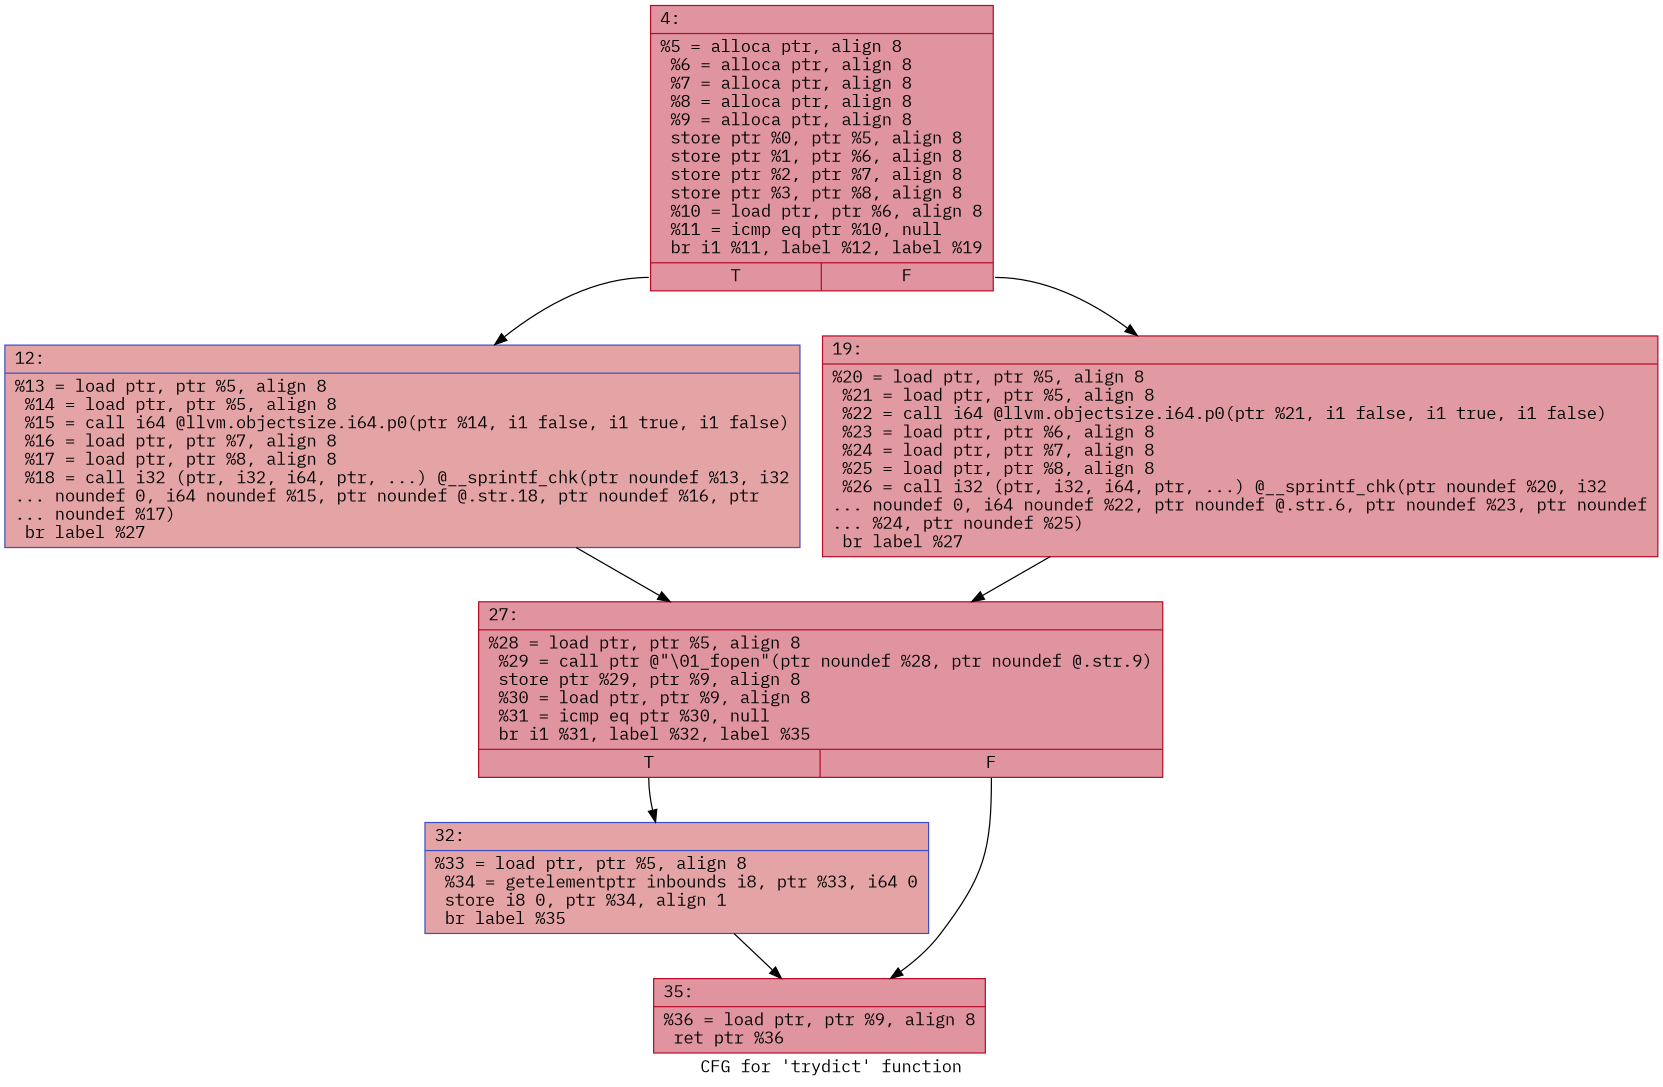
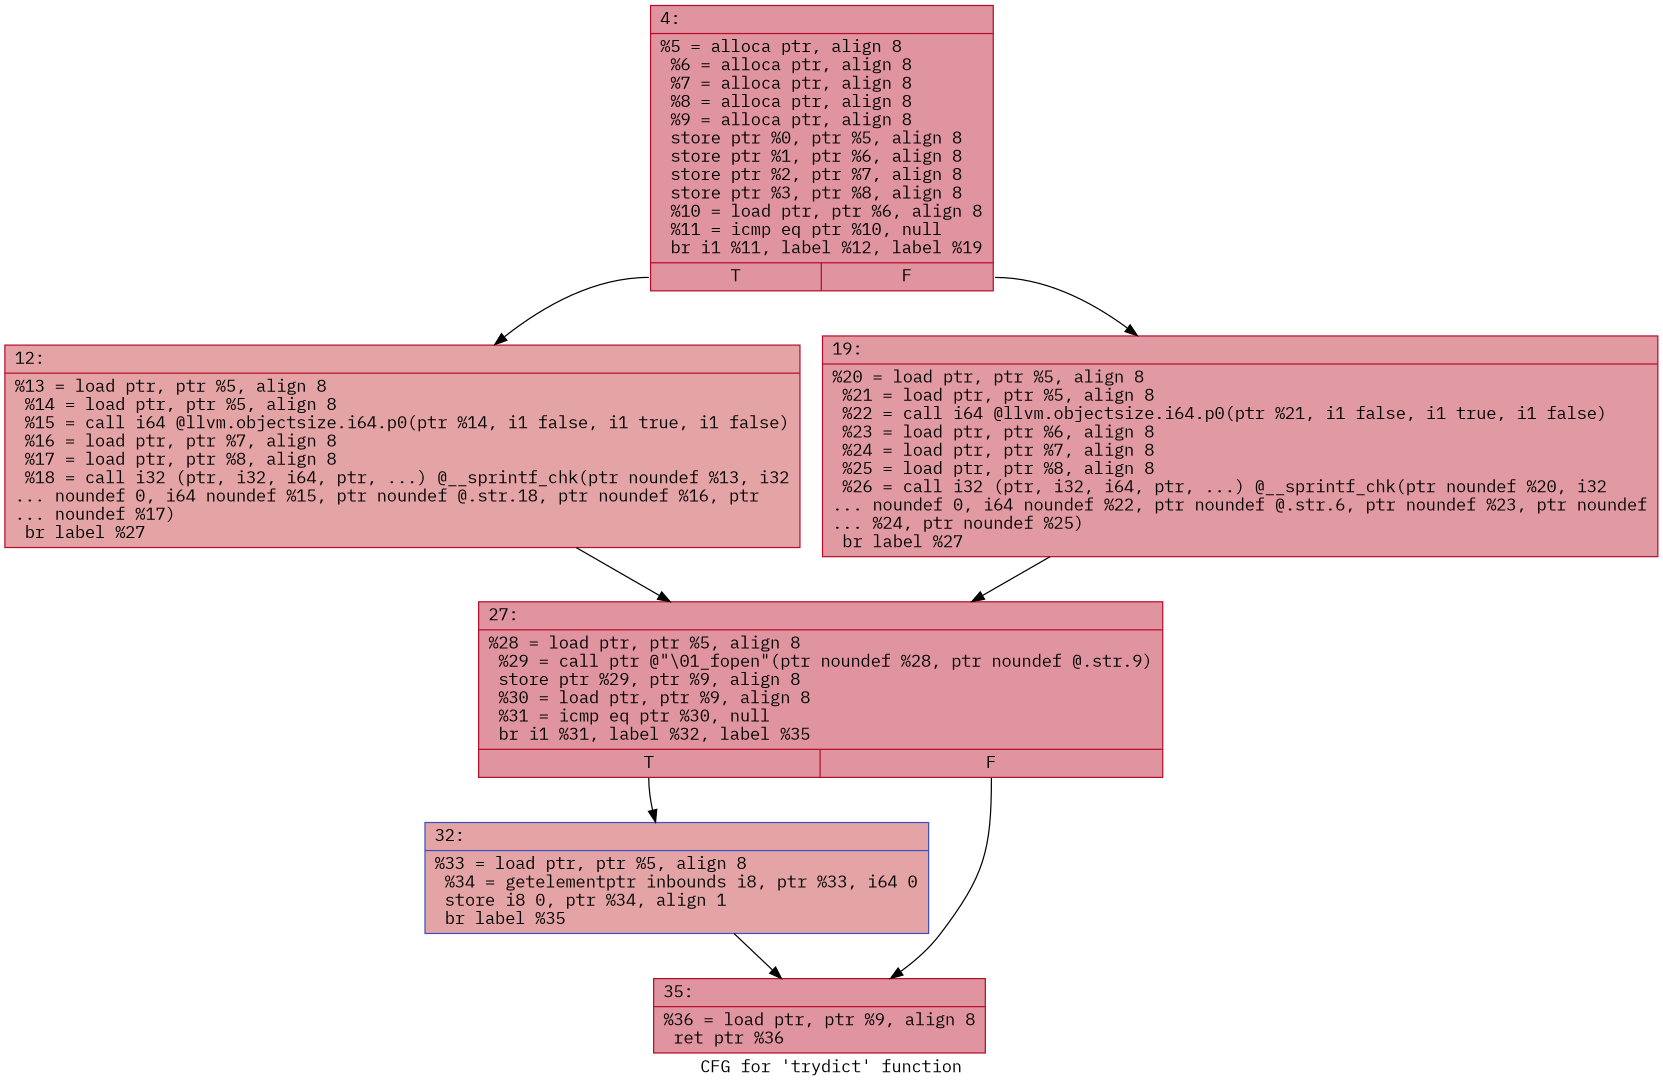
node "12:": color #3d50c3ff -> #b70d28ff
